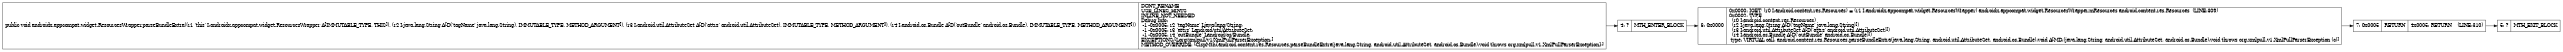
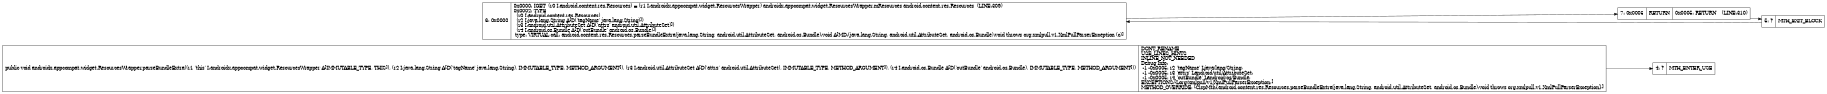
node "4: ?": text "MTH_ENTER_BLOCK" -> "MTH_ENTER_USE"
edge "4: ?" -> "6: 0x0000": now "5: ?" -> "6: 0x0000"
node "7: 0x0005": text "4x0005: RETURN    (LINE:310)" -> "0x0005: RETURN    (LINE:310)"
